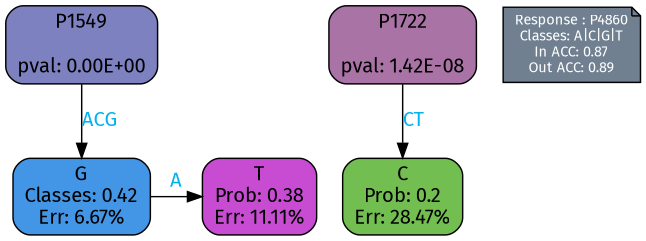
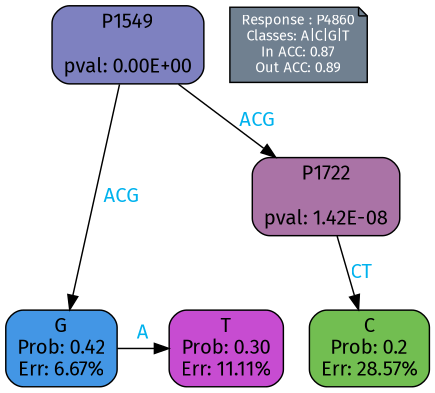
edge "P1549 pval: 0.00E+00" -> "P1722 pval: 1.42E-08": added, label "ACG"
node "G Classes: 0.42 Err: 6.67%": label "G Classes: 0.42 Err: 6.67%" -> "G Prob: 0.42 Err: 6.67%"
node "T Prob: 0.38 Err: 11.11%": label "T Prob: 0.38 Err: 11.11%" -> "T Prob: 0.30 Err: 11.11%"
node "C Prob: 0.2 Err: 28.47%": label "C Prob: 0.2 Err: 28.47%" -> "C Prob: 0.2 Err: 28.57%"
